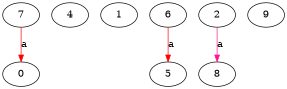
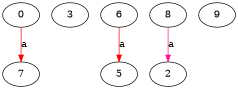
node "4": label "4" -> "3"
node "1": removed
edge "7" -> "0": reversed
edge "2" -> "8": reversed
